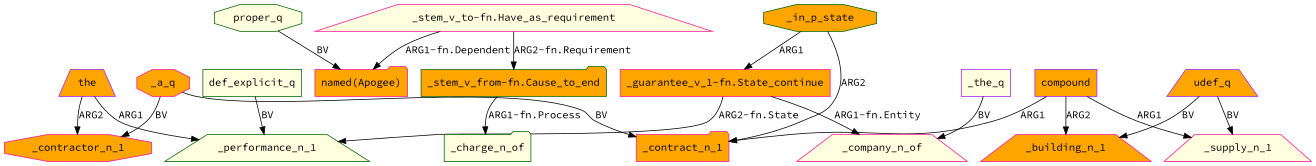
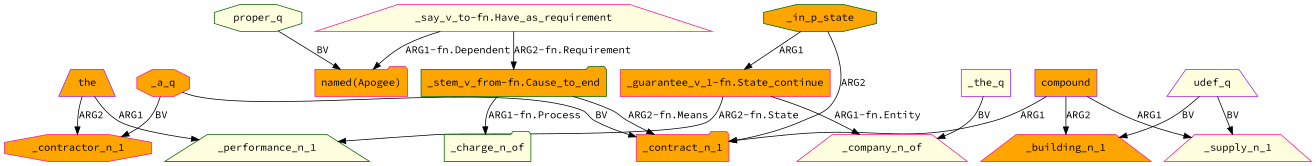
node "_stem_v_to-fn.Have_as_requirement": label "_stem_v_to-fn.Have_as_requirement" -> "_say_v_to-fn.Have_as_requirement"
node "def_explicit_q": removed
node "udef_q": fillcolor orange -> lightyellow
edge "_stem_v_from-fn.Cause_to_end" -> "_contract_n_1": added, label "ARG2-fn.Means"
